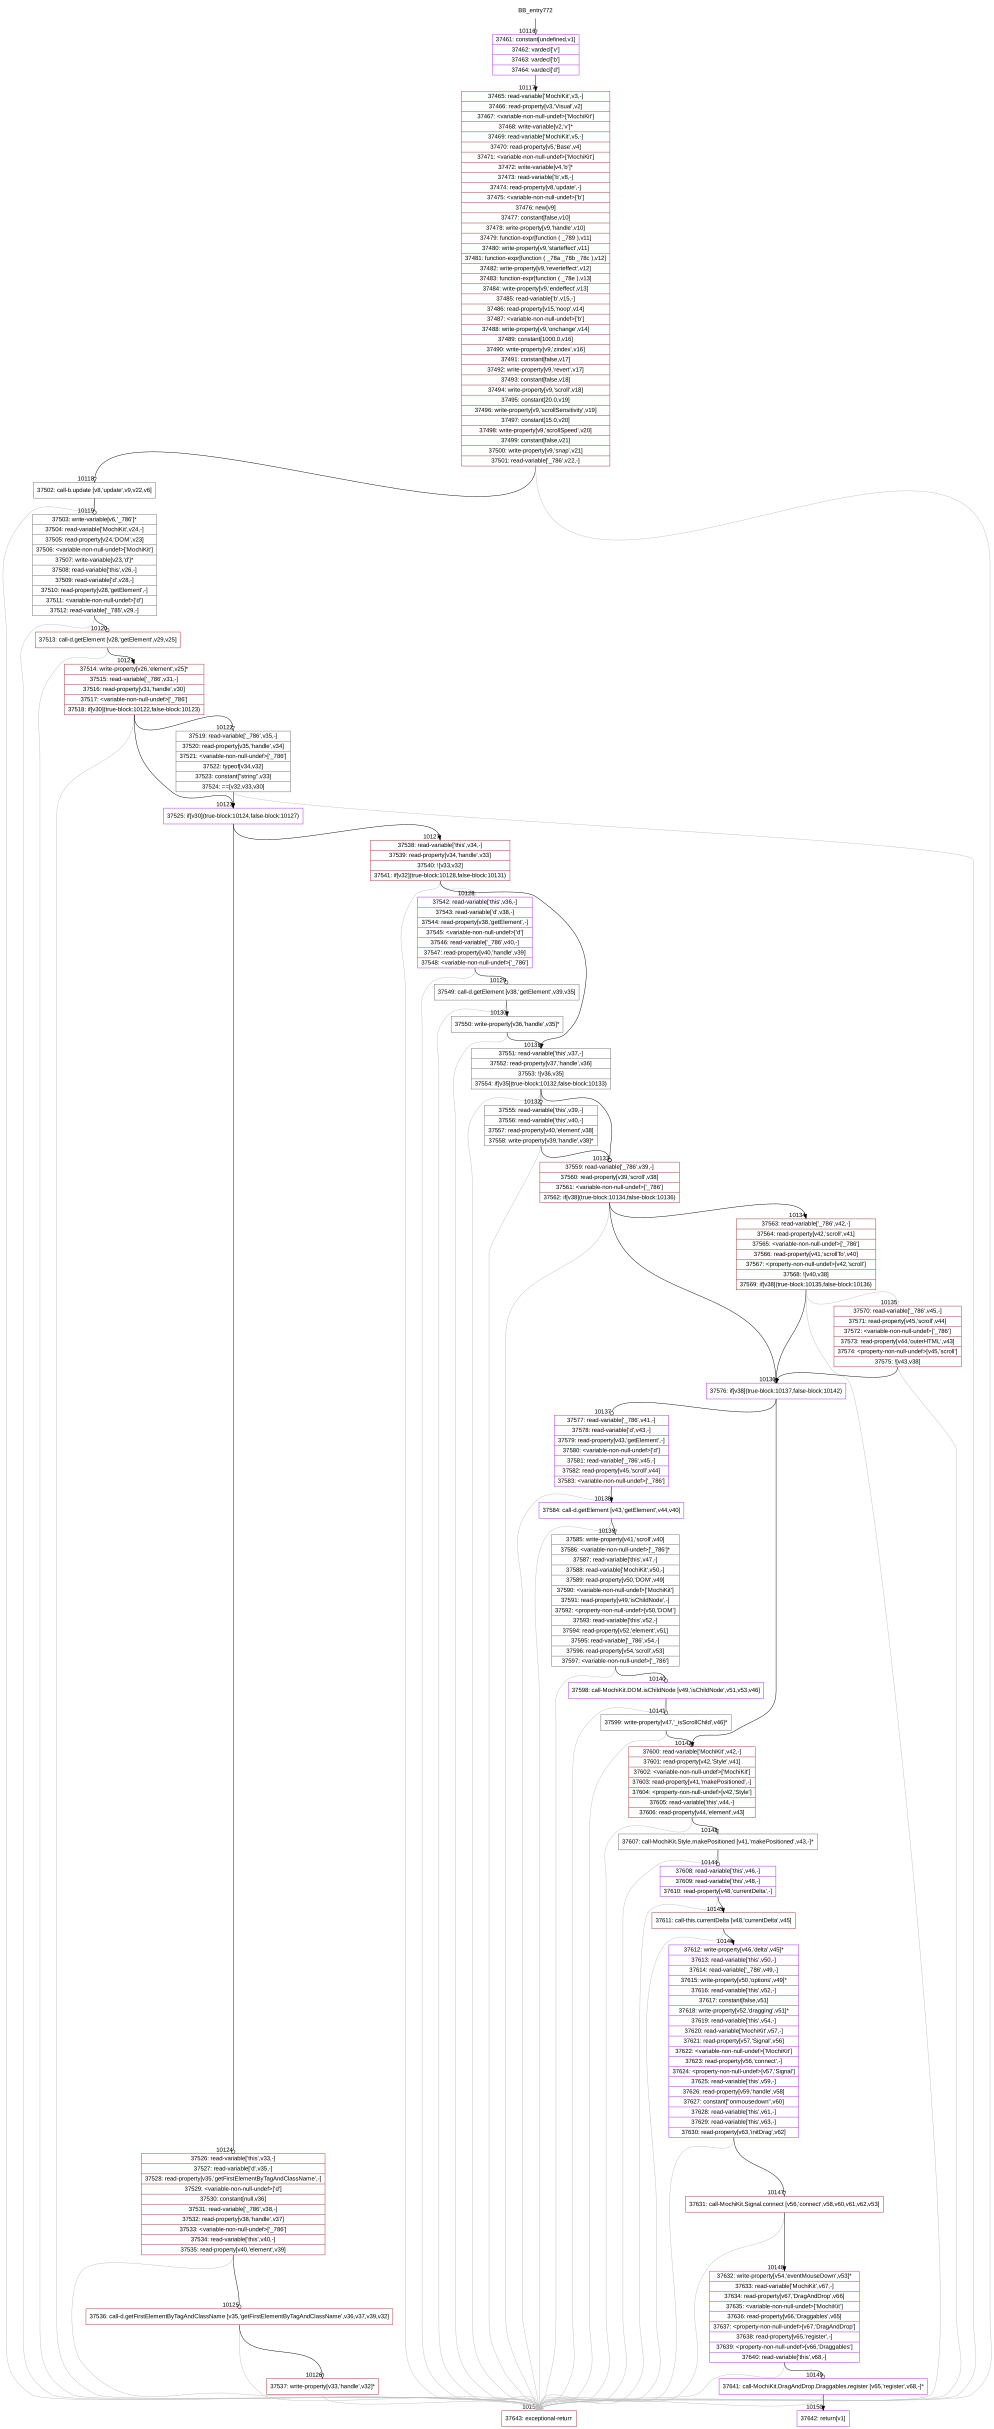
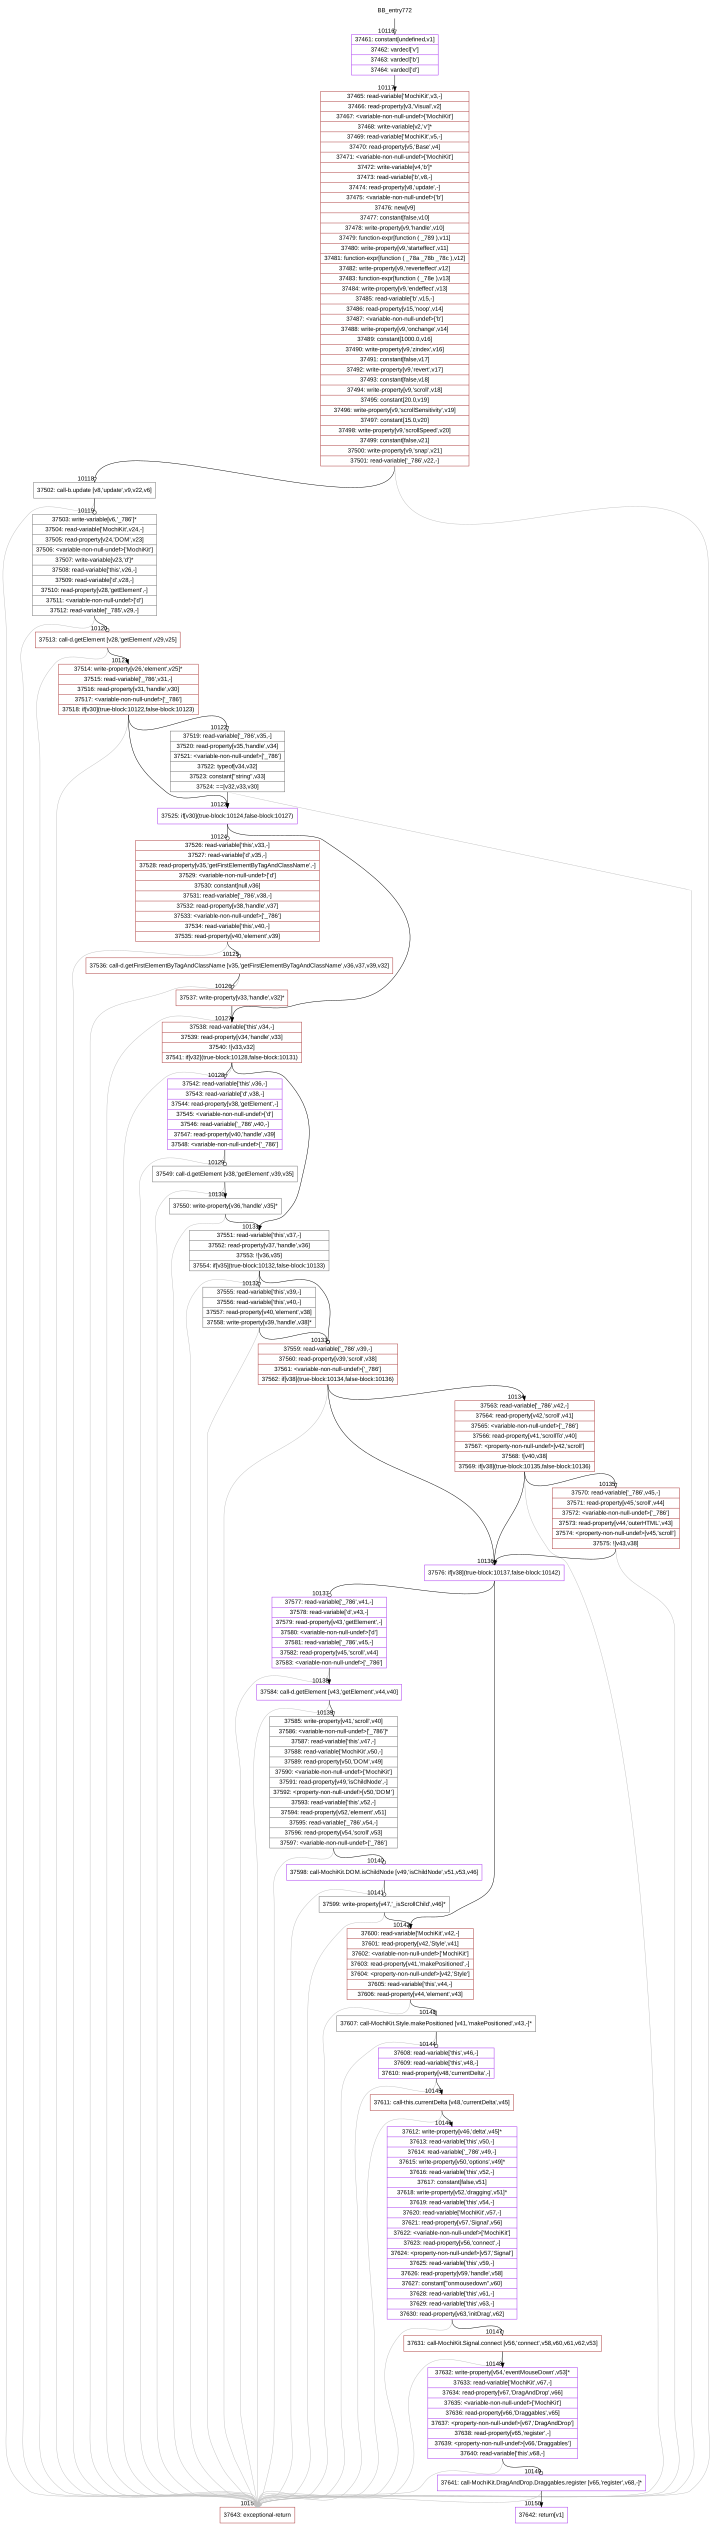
edge "37538: read-variable['this',v34,-]" -> "37542: read-variable['this',v36,-]": color gray -> black
edge "37537: write-property[v33,'handle',v32]*" -> "37538: read-variable['this',v34,-]": added
edge "37563: read-variable['_786',v42,-]" -> "37570: read-variable['_786',v45,-]": color gray -> black
